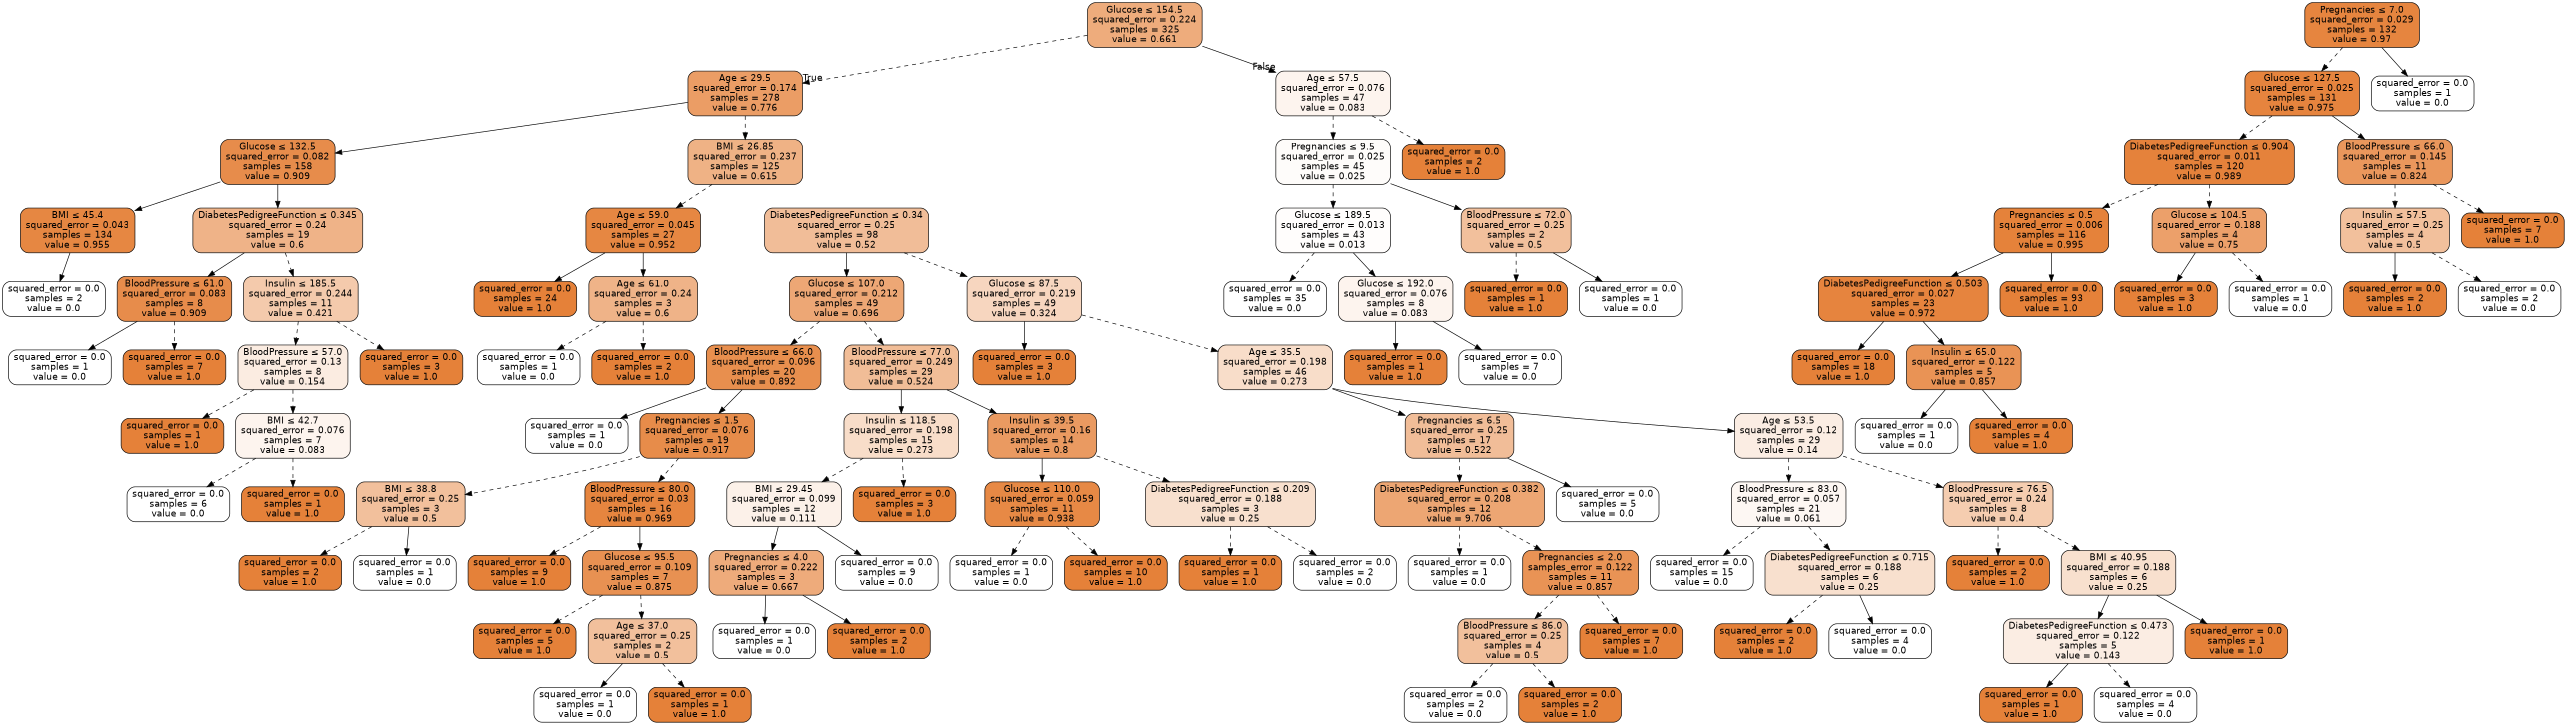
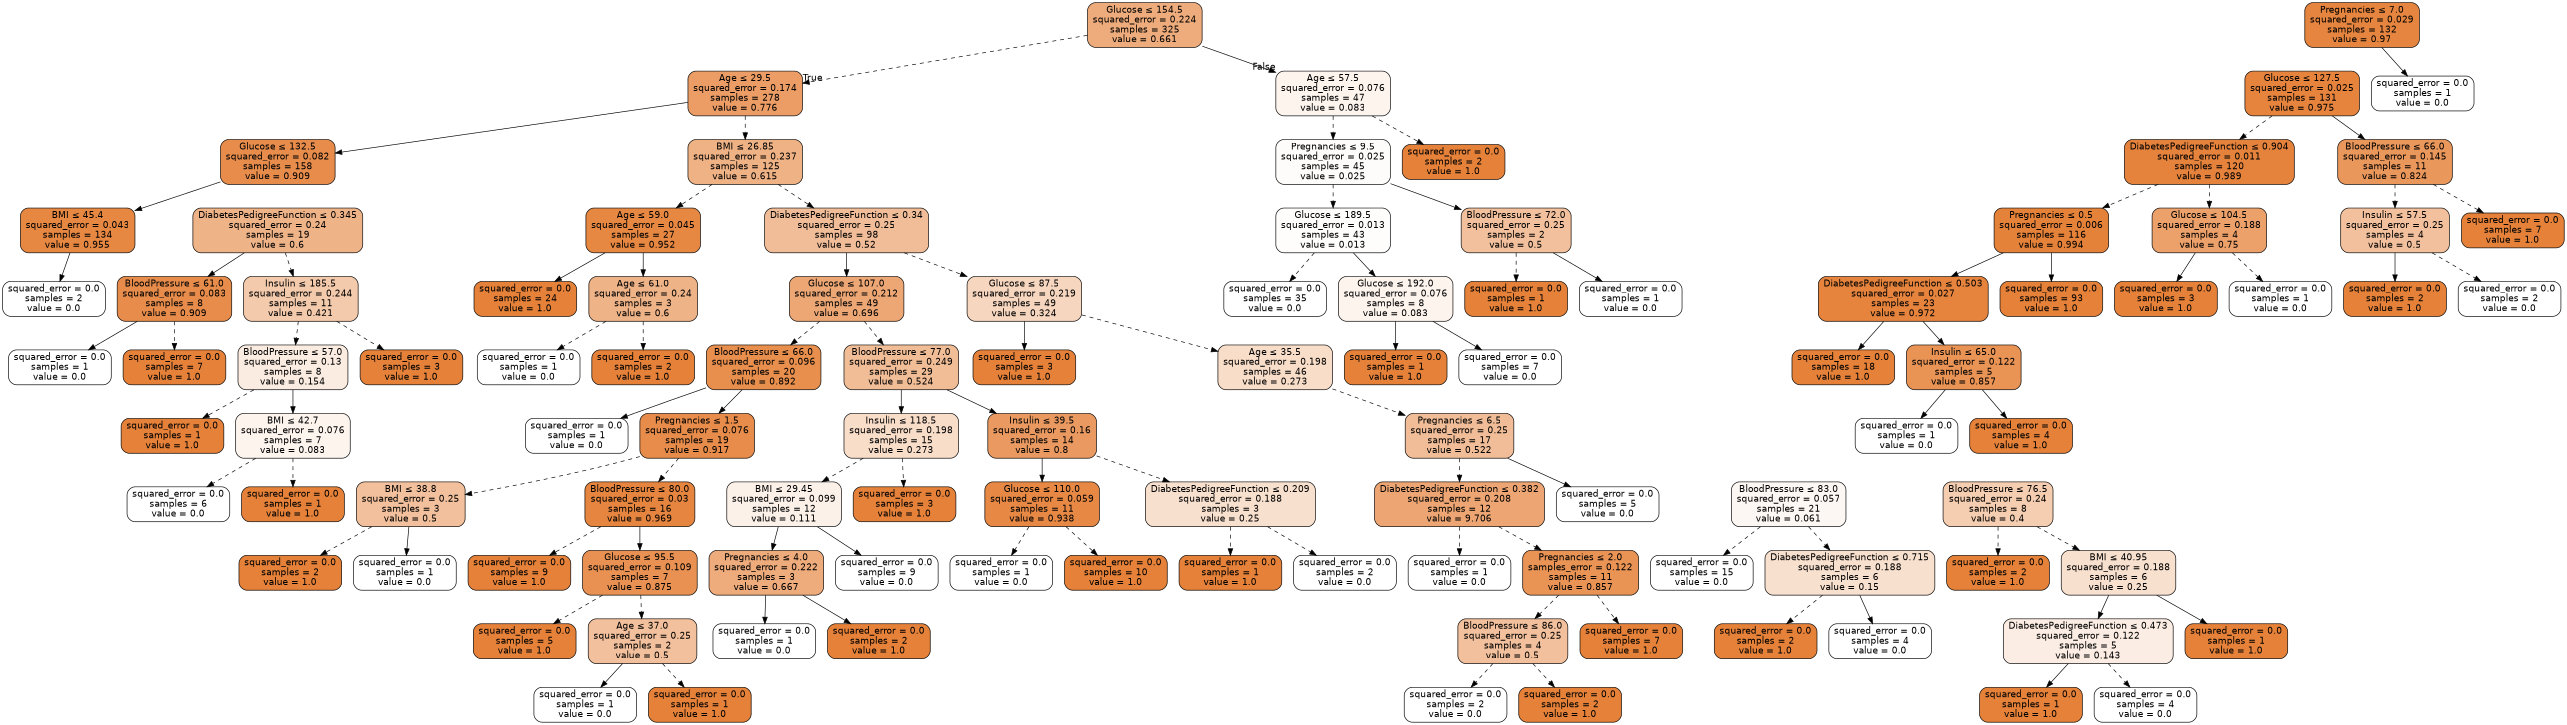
edge "Pregnancies ≤ 7.0" -> "Glucose ≤ 127.5": removed
edge "Glucose ≤ 132.5" -> "DiabetesPedigreeFunction ≤ 0.345": removed
edge "BMI ≤ 26.85" -> "DiabetesPedigreeFunction ≤ 0.34": added
node "Pregnancies ≤ 0.5": text "value = 0.995" -> "value = 0.994"
edge "BloodPressure ≤ 57.0" -> "BMI ≤ 42.7": style dashed -> solid
edge "Age ≤ 35.5" -> "Pregnancies ≤ 6.5": style solid -> dashed
node "Age ≤ 53.5": removed
node "DiabetesPedigreeFunction ≤ 0.715": text "value = 0.25" -> "value = 0.15"
